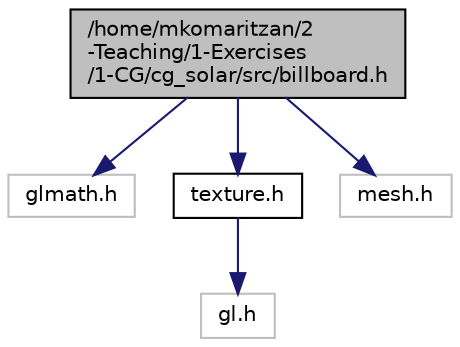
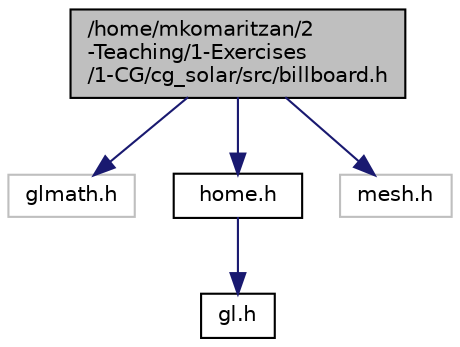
node "texture.h": label "texture.h" -> "home.h"
node "gl.h": color grey75 -> black
